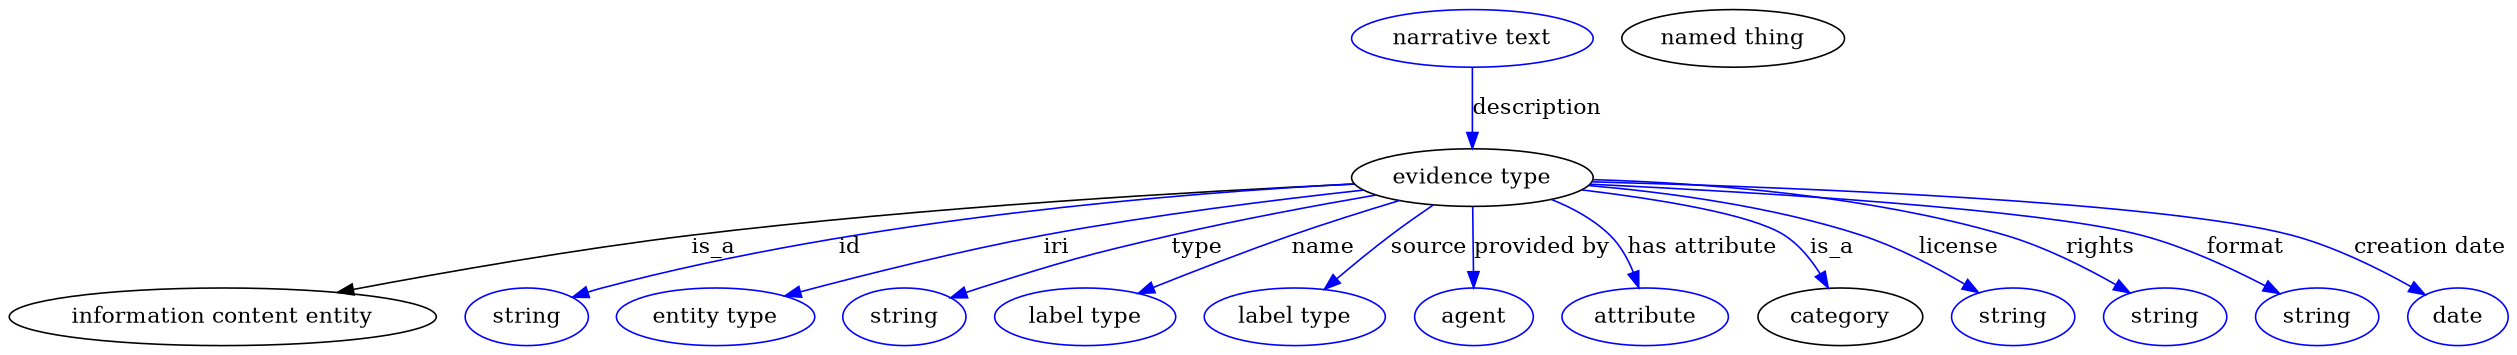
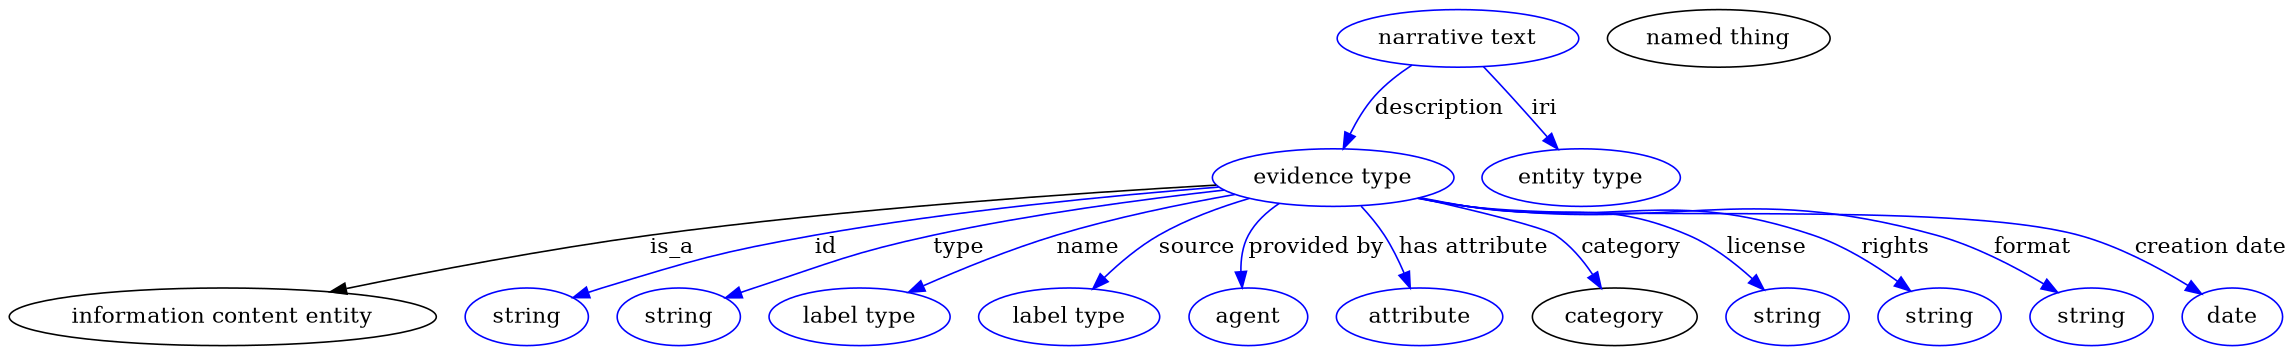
node "evidence type": color black -> blue
edge "evidence type" -> "entity type": now "narrative text" -> "entity type"
edge "evidence type" -> "category": label "is_a" -> "category"
